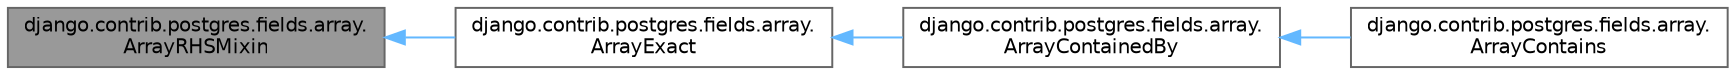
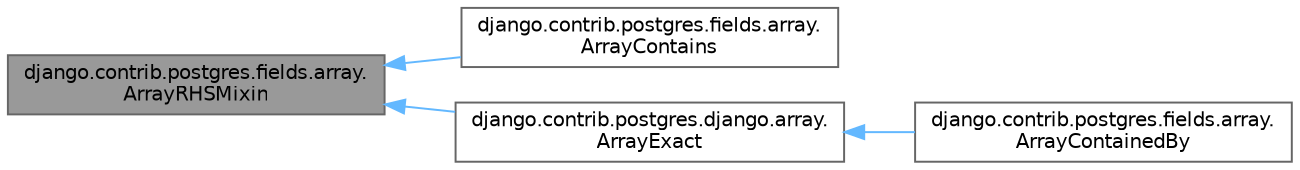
node "django.contrib.postgres.fields.array. ArrayExact": label "django.contrib.postgres.fields.array. ArrayExact" -> "django.contrib.postgres.django.array. ArrayExact"
edge "django.contrib.postgres.fields.array. ArrayContains" -> "django.contrib.postgres.fields.array. ArrayContainedBy": now "django.contrib.postgres.fields.array. ArrayContains" -> "django.contrib.postgres.fields.array. ArrayRHSMixin"
